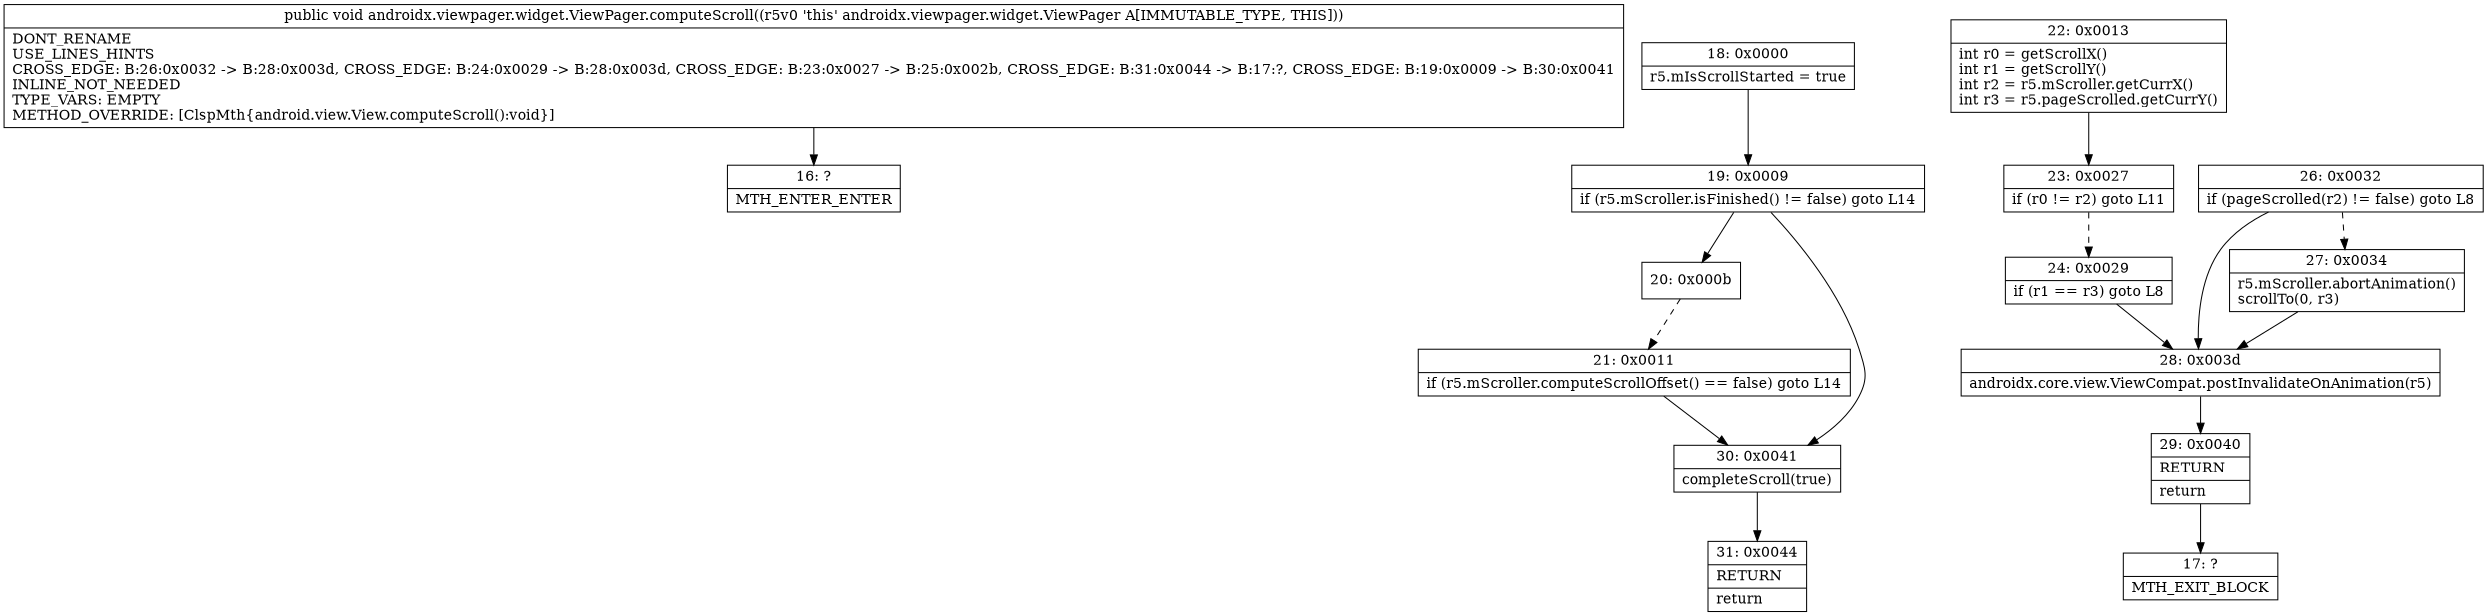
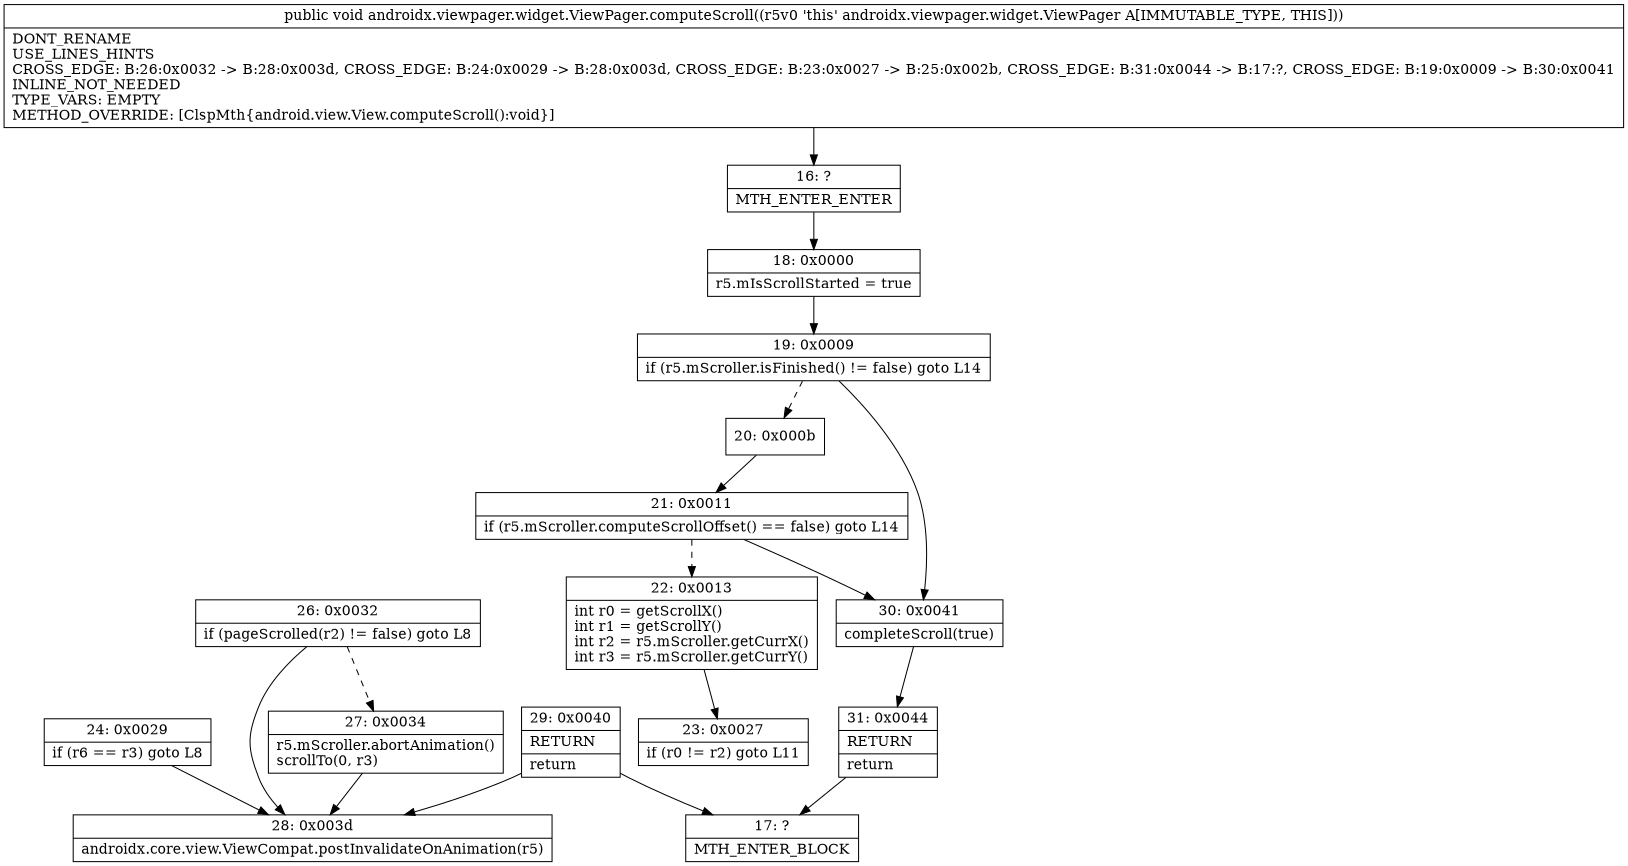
node "22: 0x0013": text "int r3 = r5.pageScrolled.getCurrY()" -> "int r3 = r5.mScroller.getCurrY()"
edge "16: ?" -> "18: 0x0000": added
edge "23: 0x0027" -> "24: 0x0029": removed
edge "19: 0x0009" -> "20: 0x000b": style solid -> dashed
node "24: 0x0029": text "if (r1 == r3) goto L8" -> "if (r6 == r3) goto L8"
edge "20: 0x000b" -> "21: 0x0011": style dashed -> solid
edge "28: 0x003d" -> "29: 0x0040": reversed
edge "21: 0x0011" -> "22: 0x0013": added
node "17: ?": text "MTH_EXIT_BLOCK" -> "MTH_ENTER_BLOCK"
edge "31: 0x0044" -> "17: ?": added
